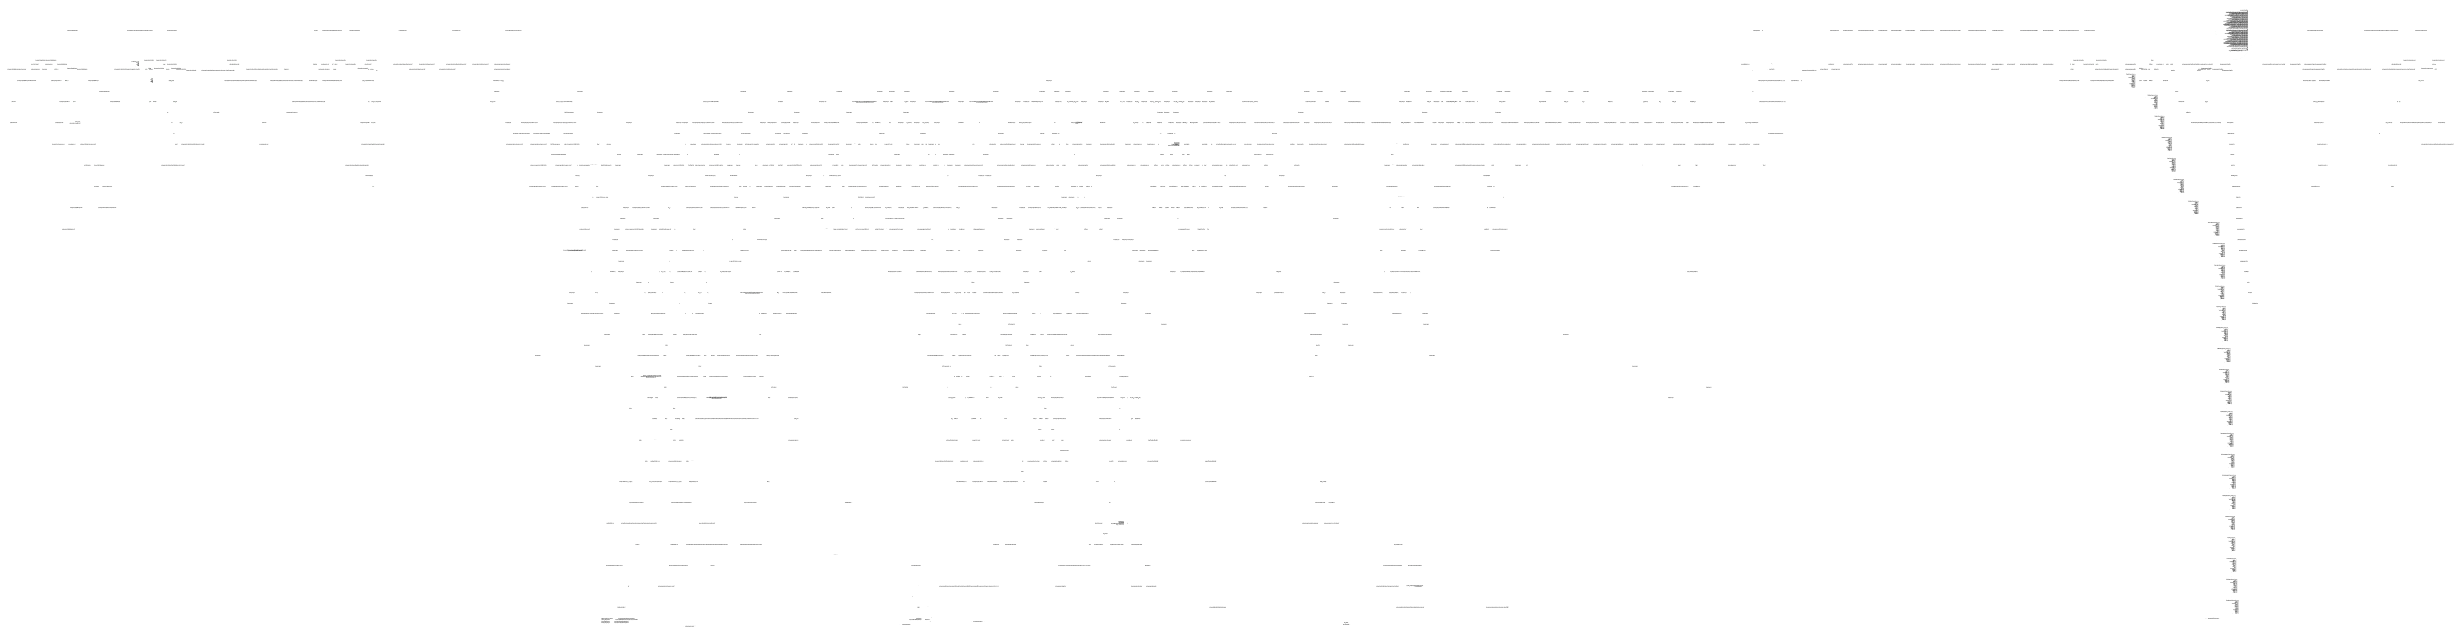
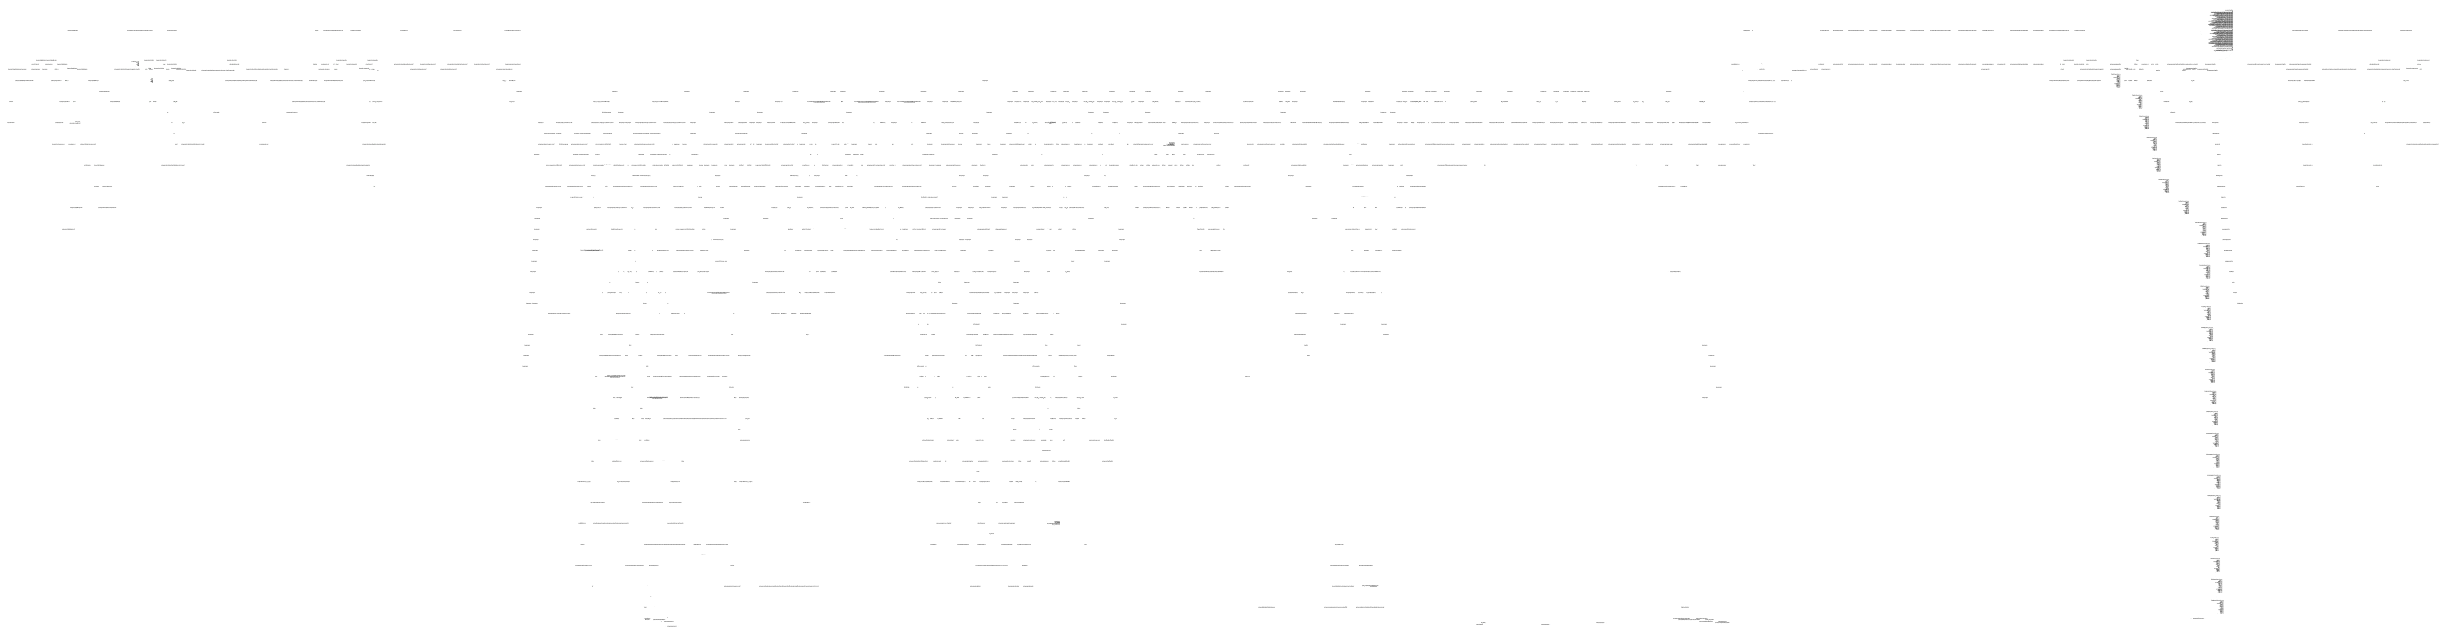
edge "Transactions.CancelOpenOrders(security.Symbol)" -> "FutureChainProvider = futureChainProvider": now "QuantConnect.Algorithm.QCAlgorithm" -> "FutureChainProvider = futureChainProvider"
node "_optionChainConsistencyRegressionAlgorithmStatistics = start": label "_optionChainConsistencyRegressionAlgorithmStatistics = start" -> "_startDate = start"
